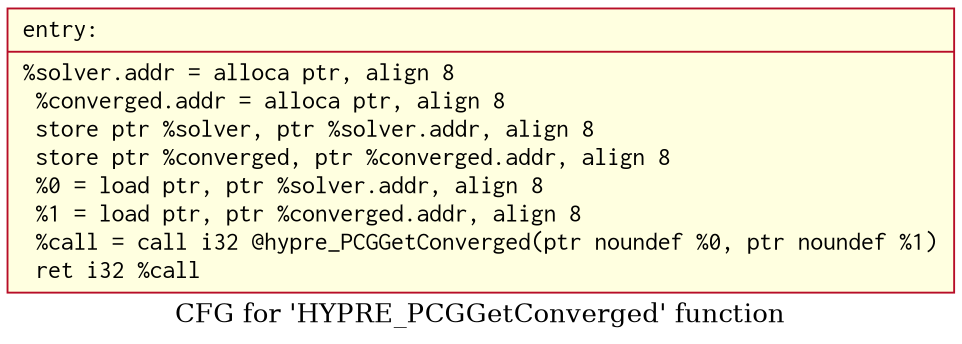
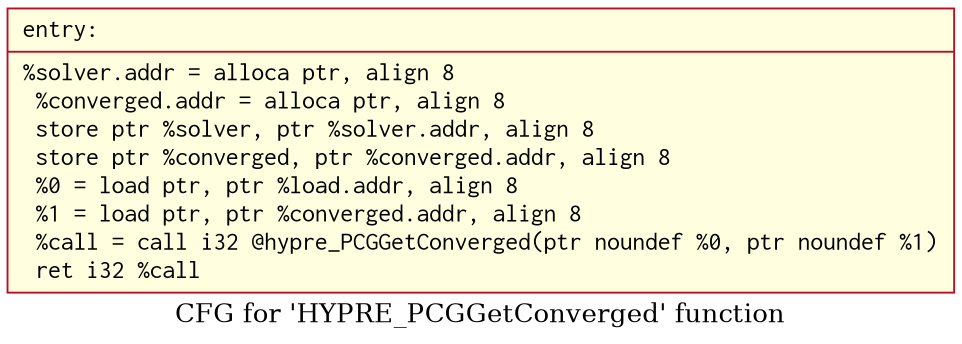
node "entry:": text "%0 = load ptr, ptr %solver.addr, align 8" -> "%0 = load ptr, ptr %load.addr, align 8"
